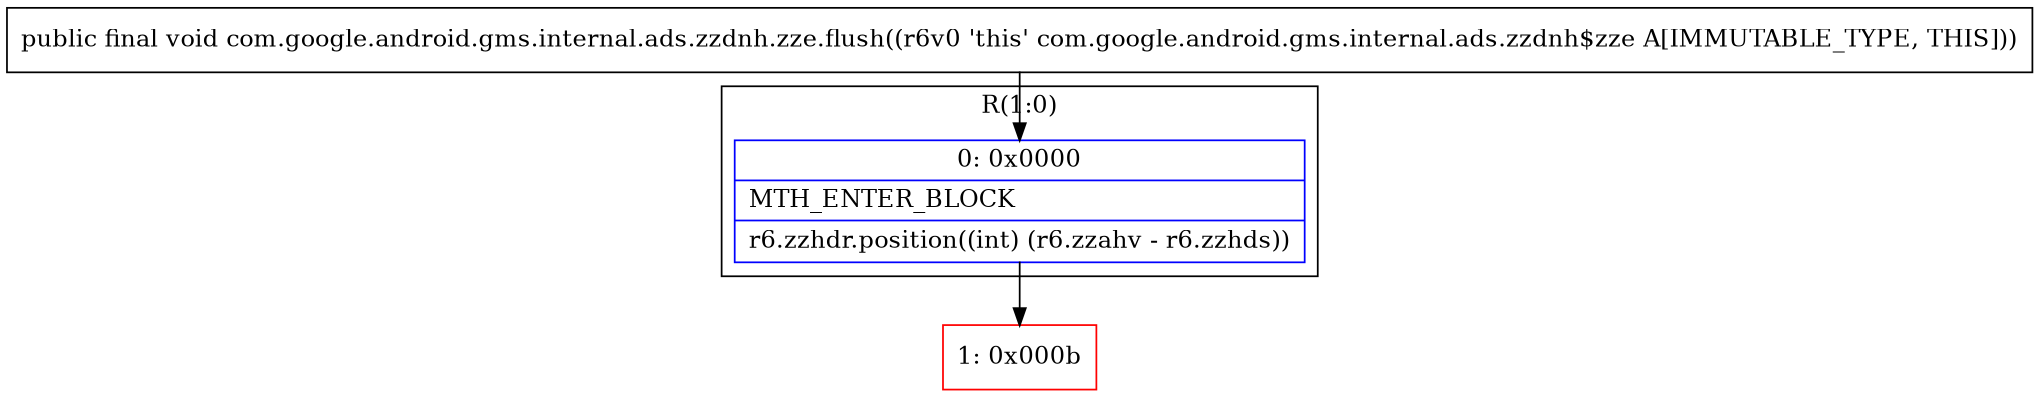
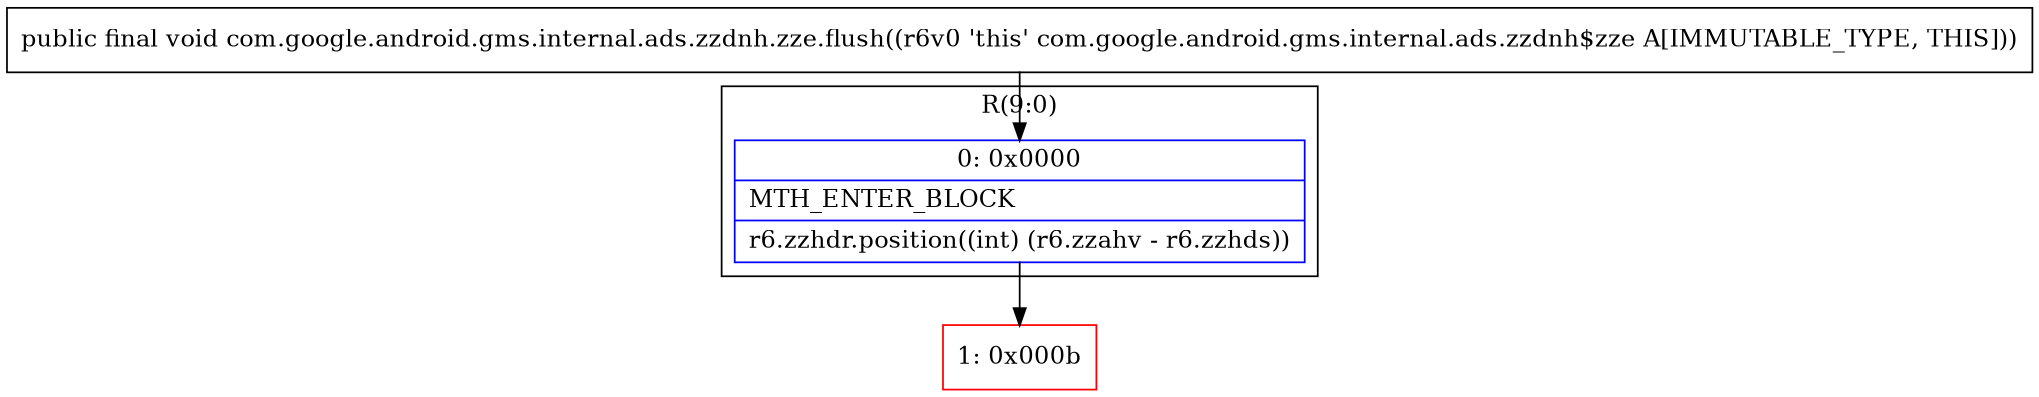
cluster "R(1:0)": label "R(1:0)" -> "R(9:0)"
